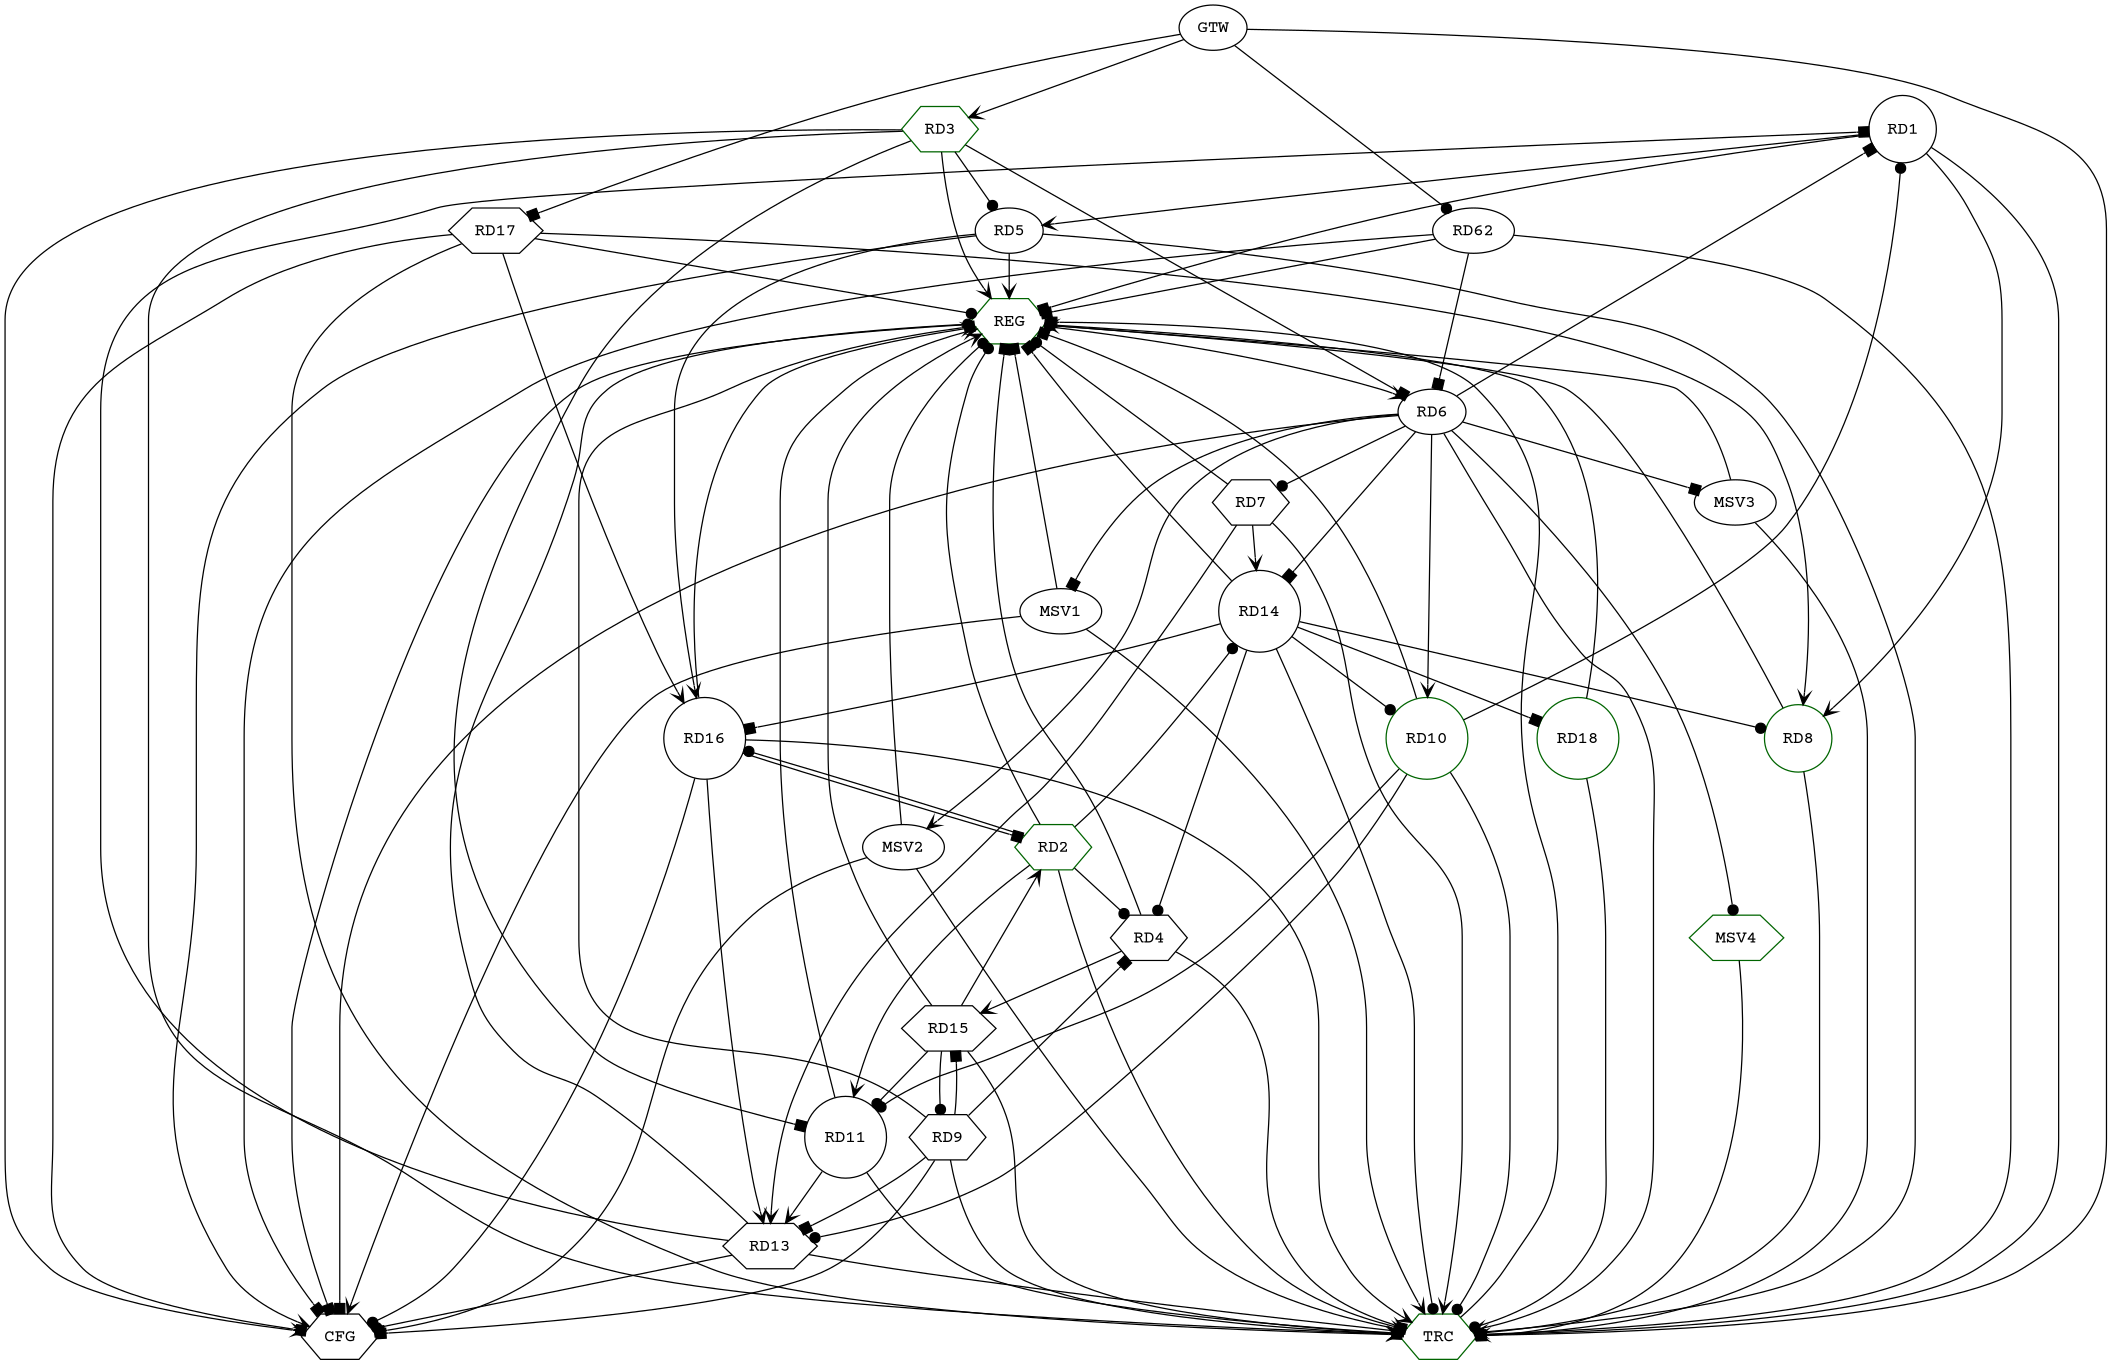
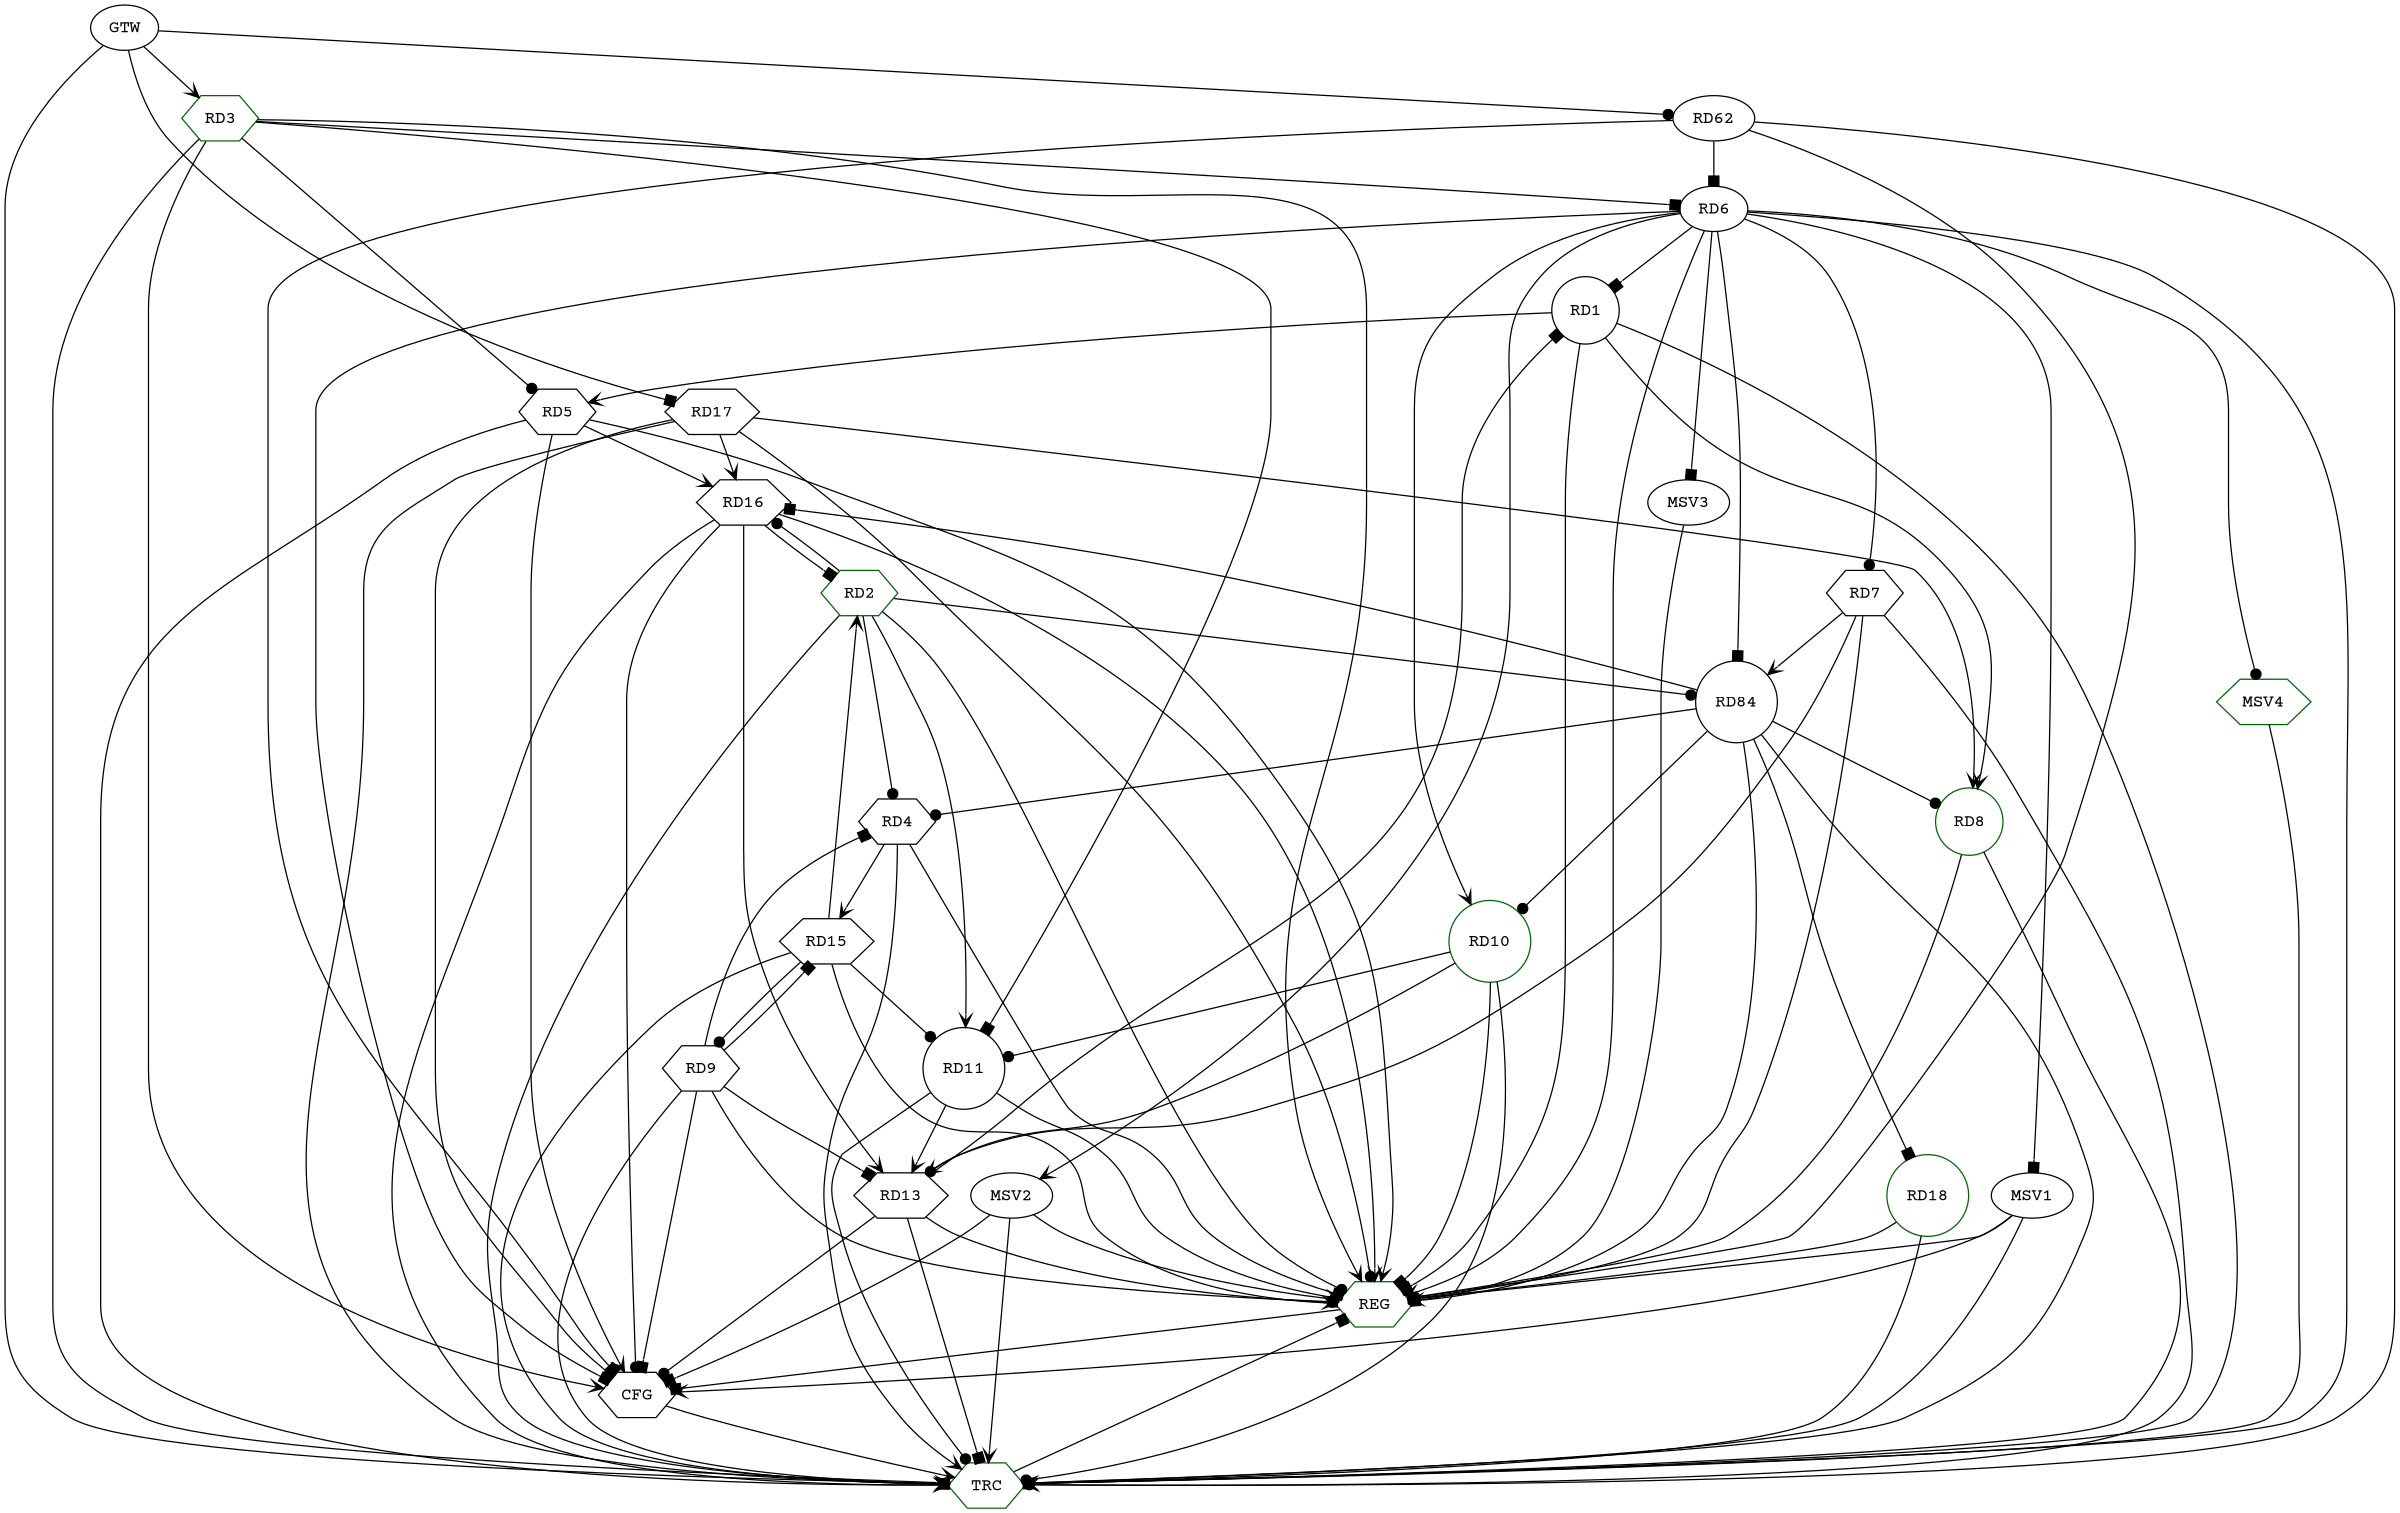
node "RD5": shape ellipse -> hexagon
edge "REG" -> "RD6": reversed
edge "RD10" -> "RD1": removed
node "RD14": label "RD14" -> "RD84"
node "RD16": shape circle -> hexagon
edge "MSV3" -> "TRC": now "CFG" -> "TRC"
